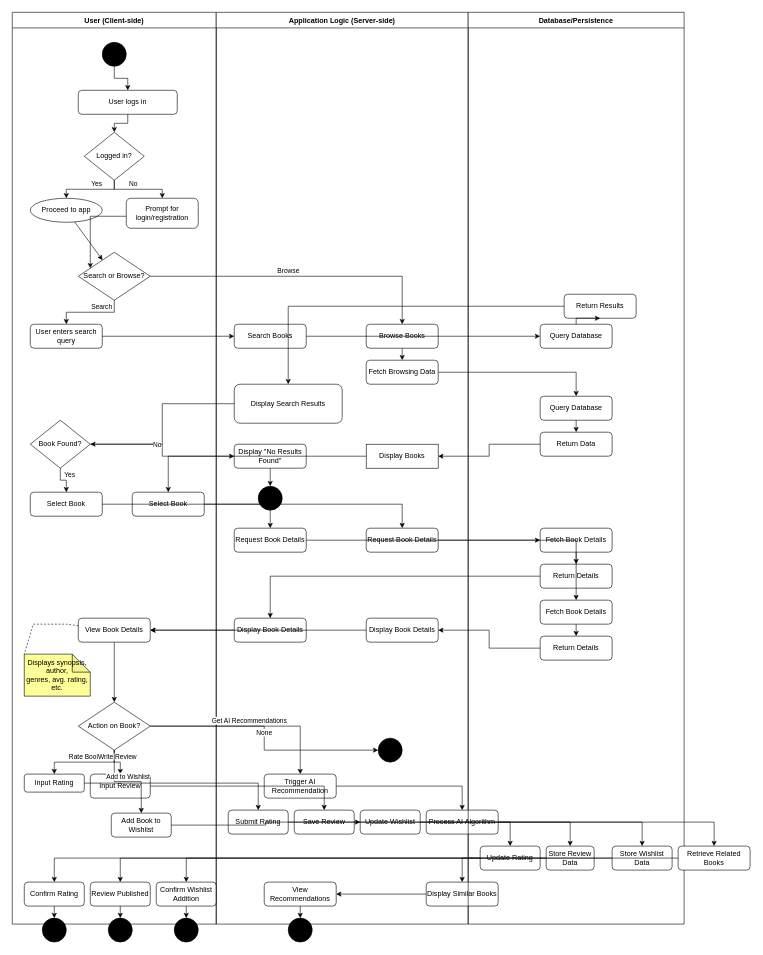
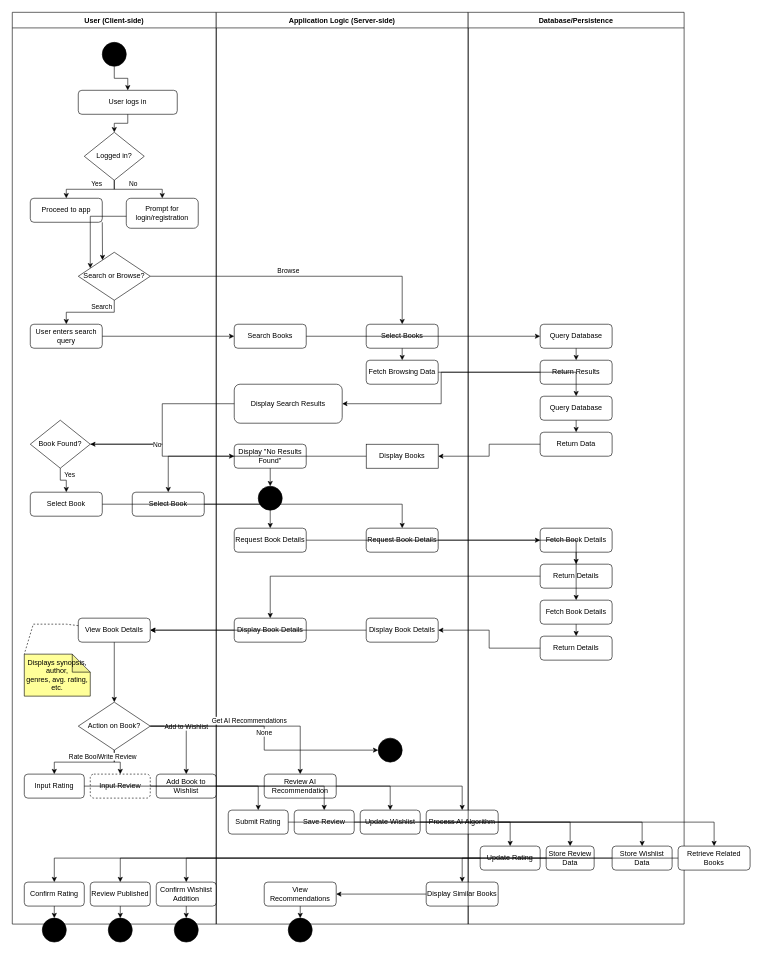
node "Proceed to app": shape ellipse -> rounded rectangle
node "Return Results": moved (600, 306) -> (576, 372)
node "Browse Books": label "Browse Books" -> "Select Books"
node "Input Rating": size 60x18 -> 60x24
node "Input Review": style solid -> dashed
node "Trigger AI Recommendation": label "Trigger AI Recommendation" -> "Review AI Recommendation"
node "Add Book to Wishlist": moved (141, 825) -> (186, 786)
